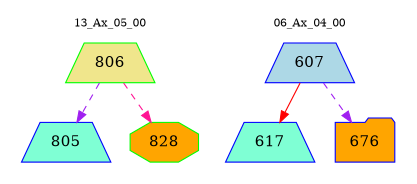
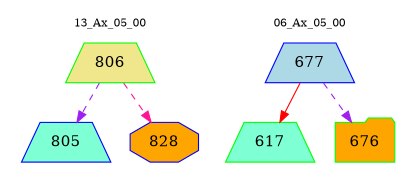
cluster "06_Ax_04_00": label "06_Ax_04_00" -> "06_Ax_05_00"
node "607": label "607" -> "677"
node "828": color green -> blue
node "617": color blue -> green
node "676": color blue -> green
